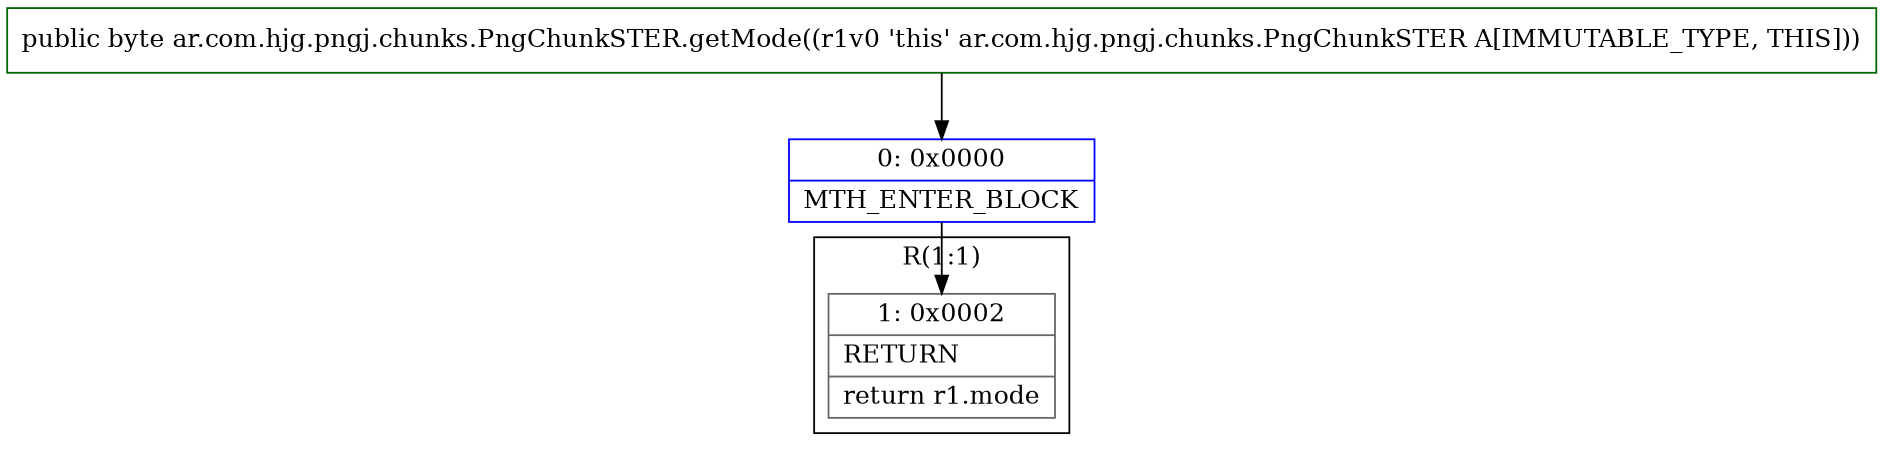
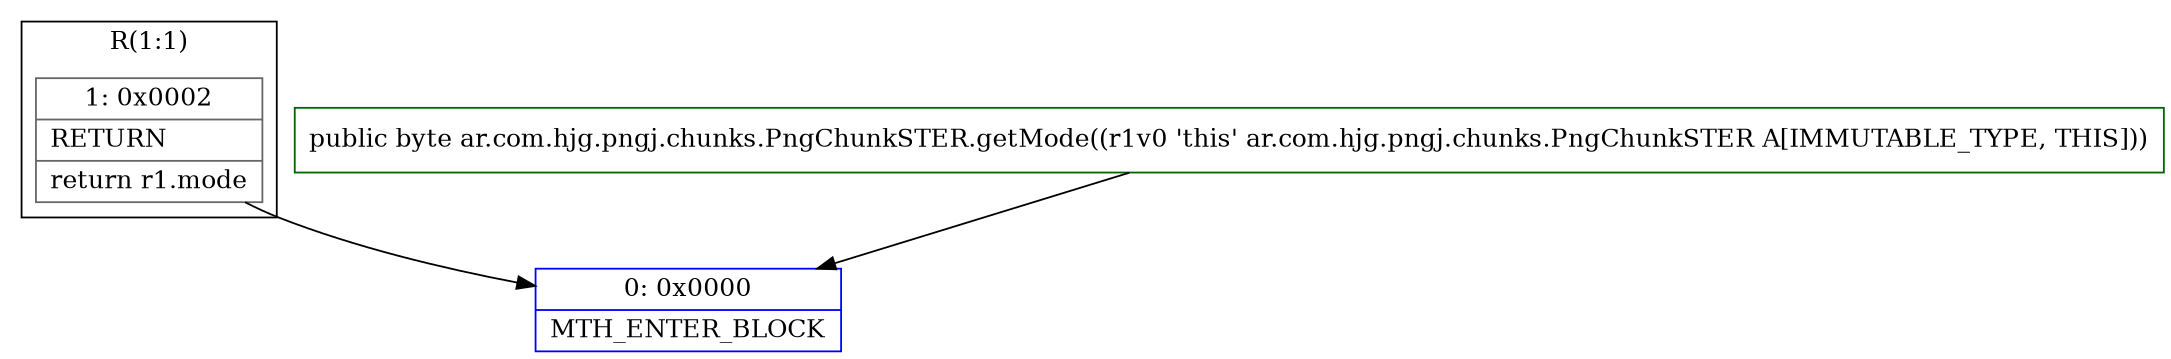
edge "0: 0x0000" -> "1: 0x0002": reversed
